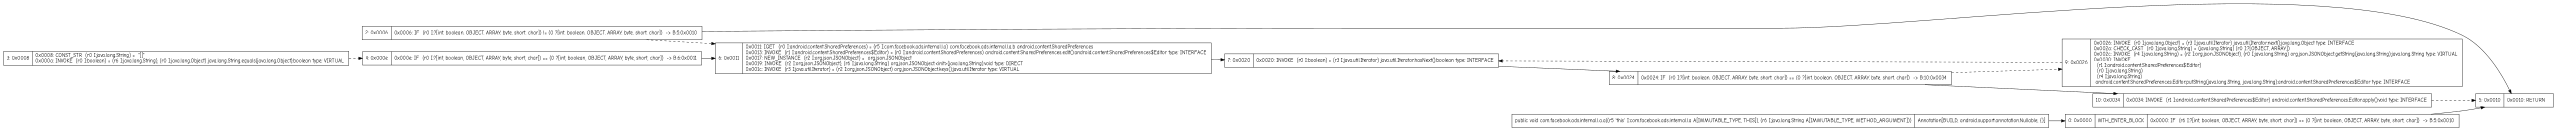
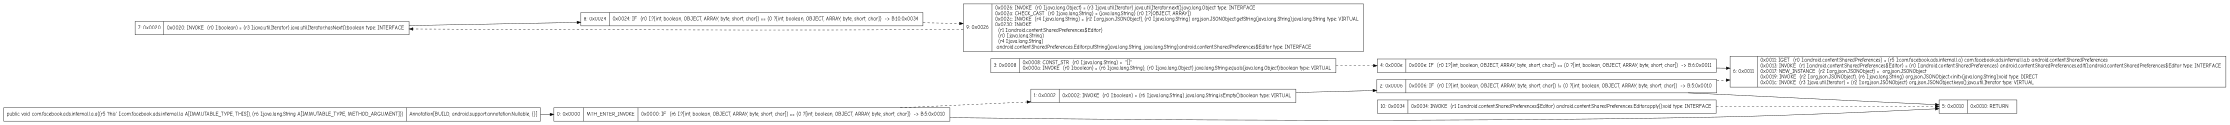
edge "6: 0x0011" -> "7: 0x0020": removed
node "9: 0x0026": text "0x0030: INVOKE" -> "0x0230: INVOKE"
edge "8: 0x0024" -> "10: 0x0034": removed
node "1: 0x0002": added
node "0: 0x0000": text "MTH_ENTER_BLOCK" -> "MTH_ENTER_INVOKE"
